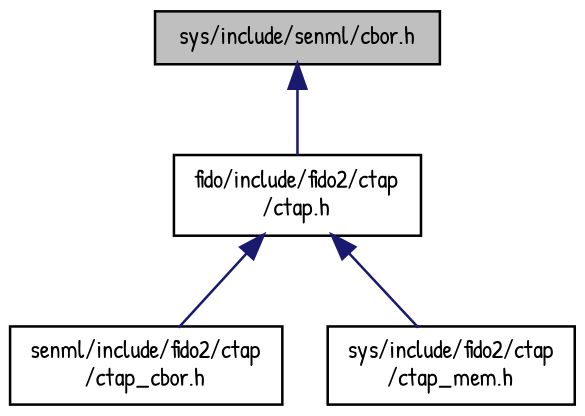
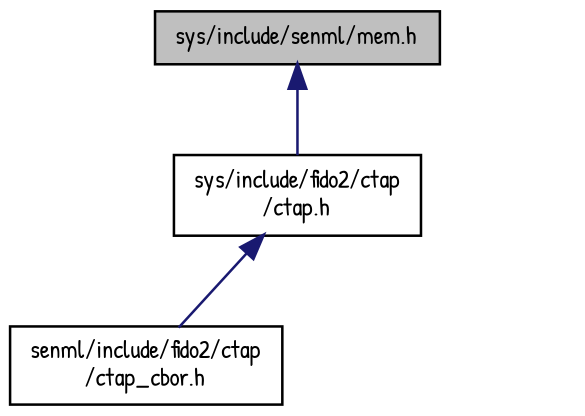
node "sys/include/senml/cbor.h": label "sys/include/senml/cbor.h" -> "sys/include/senml/mem.h"
node "fido/include/fido2/ctap /ctap.h": label "fido/include/fido2/ctap /ctap.h" -> "sys/include/fido2/ctap /ctap.h"
node "sys/include/fido2/ctap /ctap_mem.h": removed
